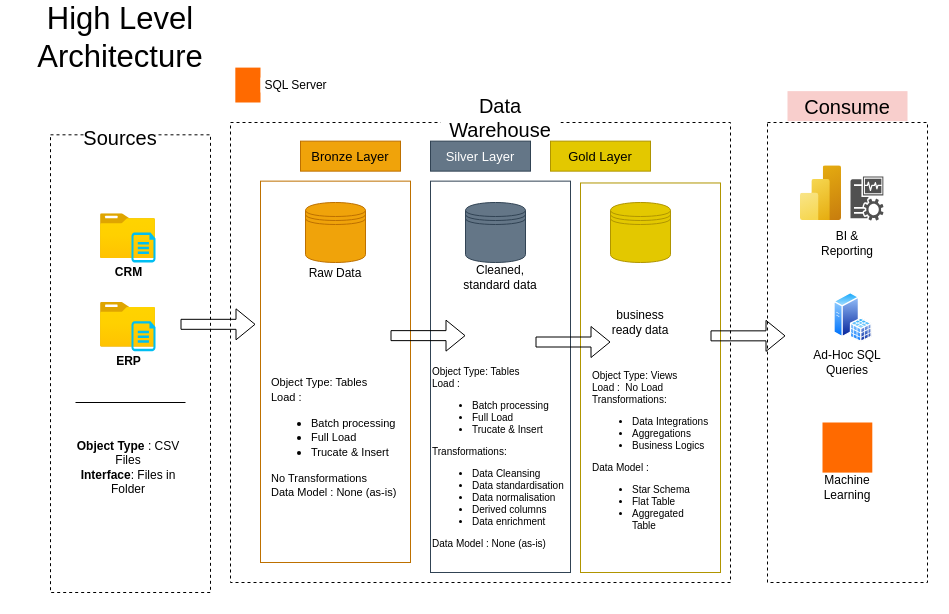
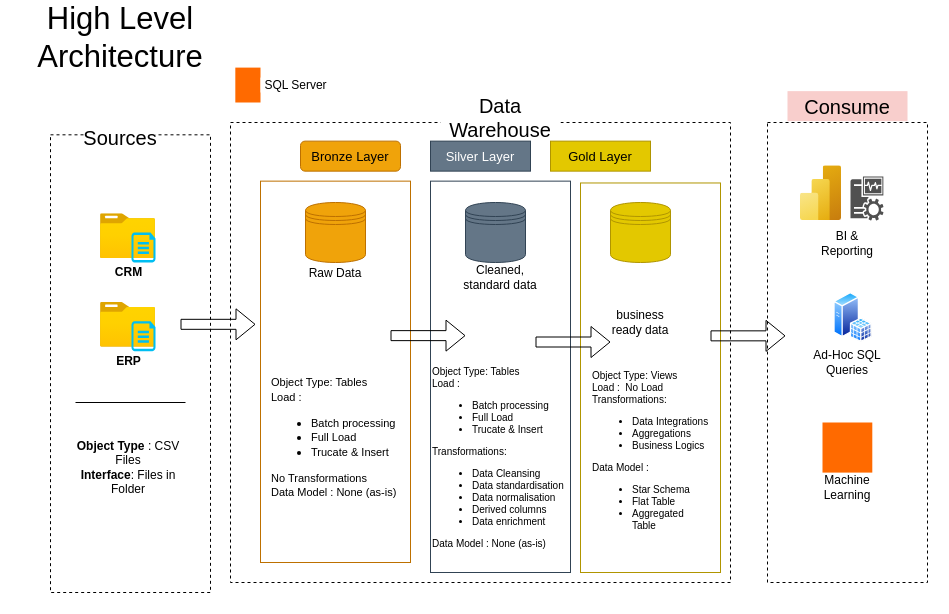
node "Bronze Layer": shape rectangle -> rounded rectangle
